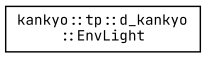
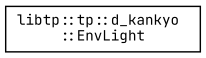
node "kankyo::tp::d_kankyo ::EnvLight": label "kankyo::tp::d_kankyo ::EnvLight" -> "libtp::tp::d_kankyo ::EnvLight"
